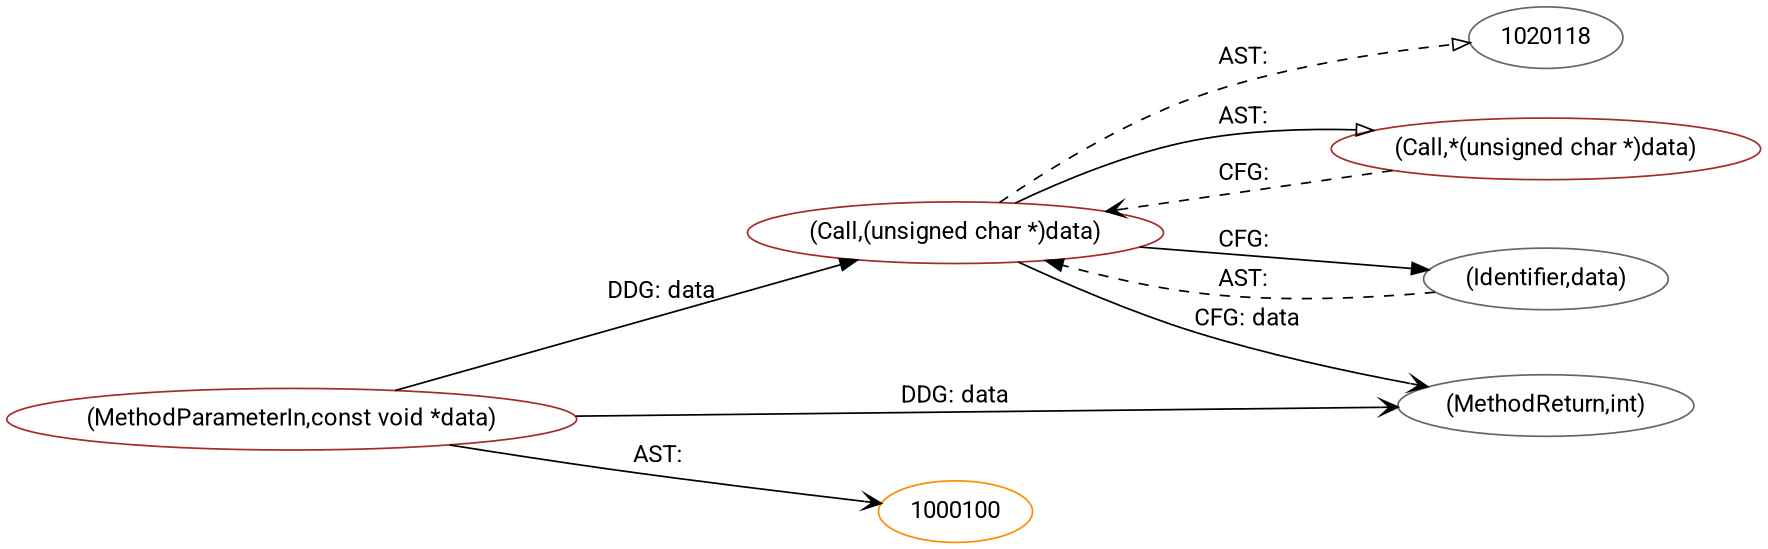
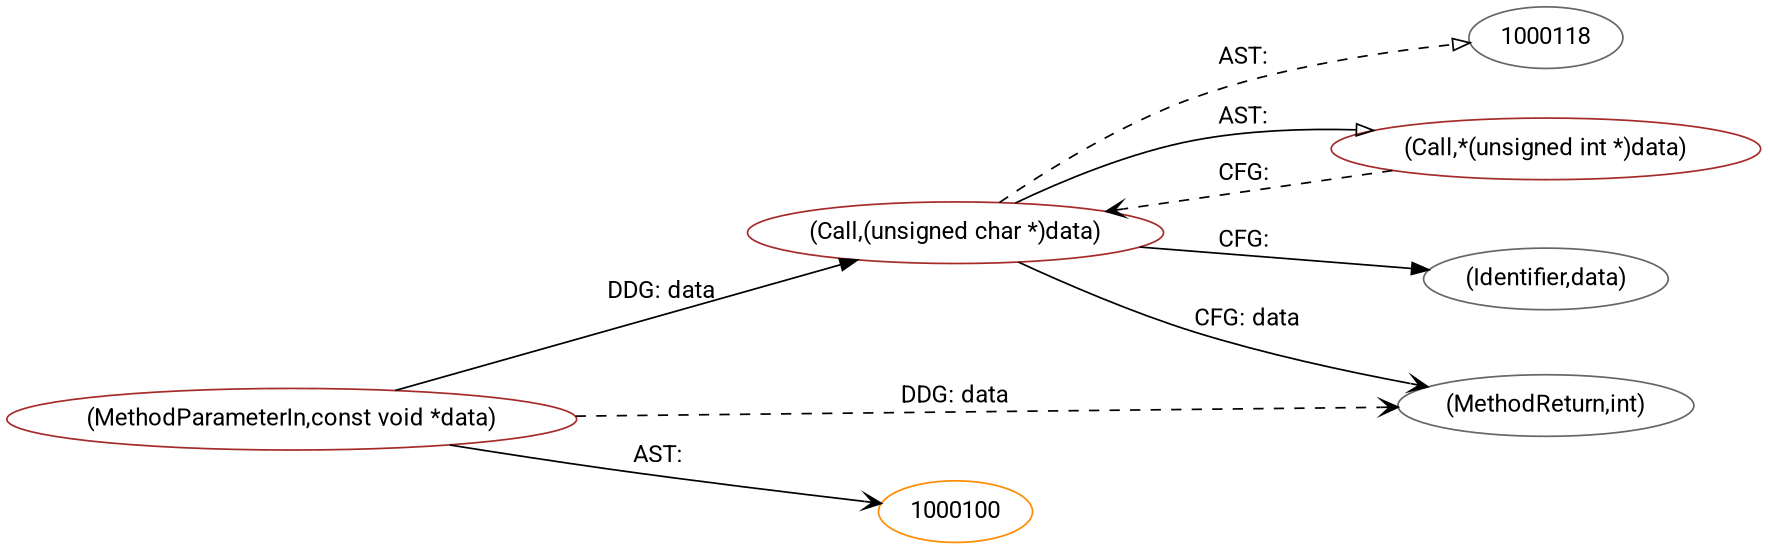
node "1020118": label "1020118" -> "1000118"
node "(Call,*(unsigned char *)data)": label "(Call,*(unsigned char *)data)" -> "(Call,*(unsigned int *)data)"
edge "(Identifier,data)" -> "(Call,(unsigned char *)data)": removed, label "AST:"
edge "(MethodParameterIn,const void *data)" -> "(MethodReturn,int)": style solid -> dashed
